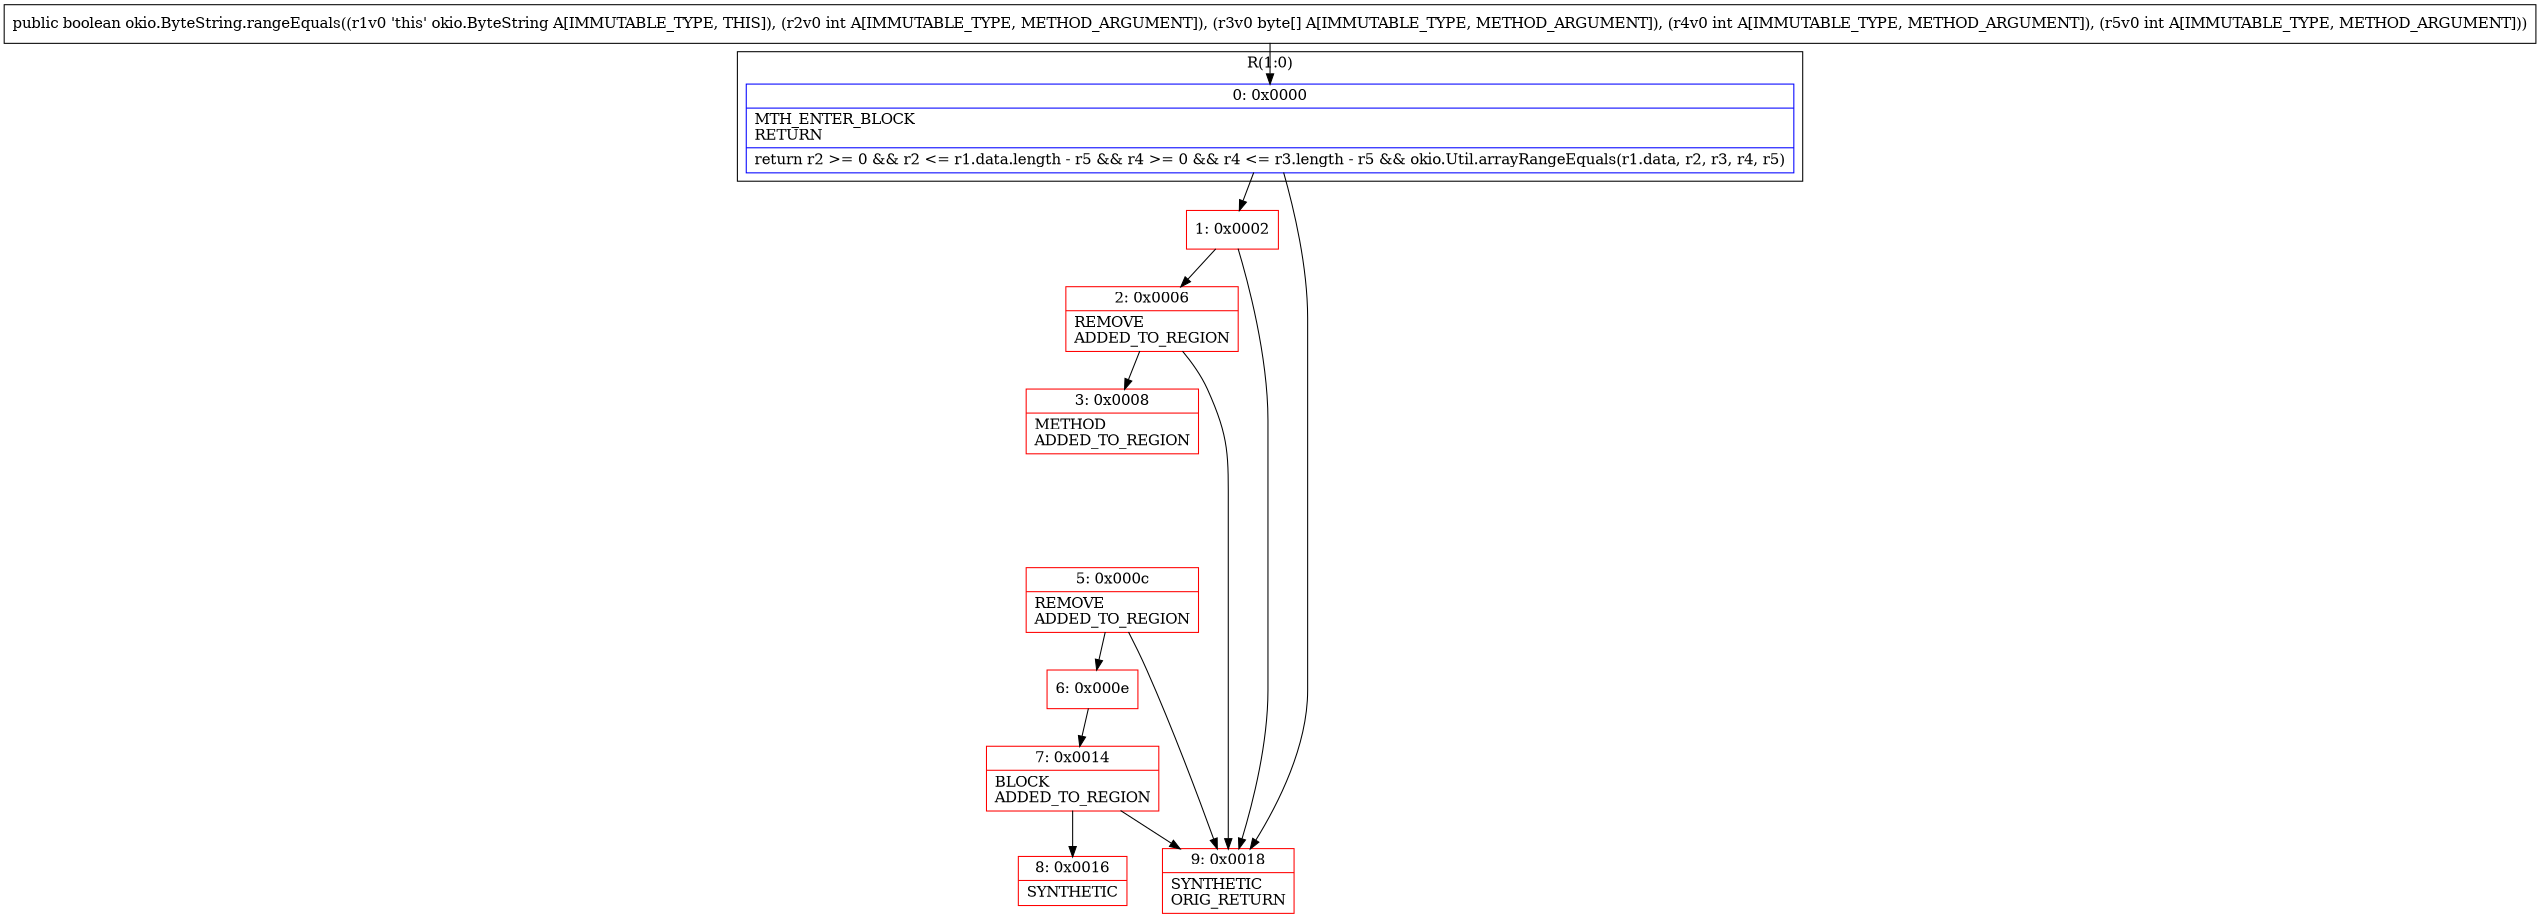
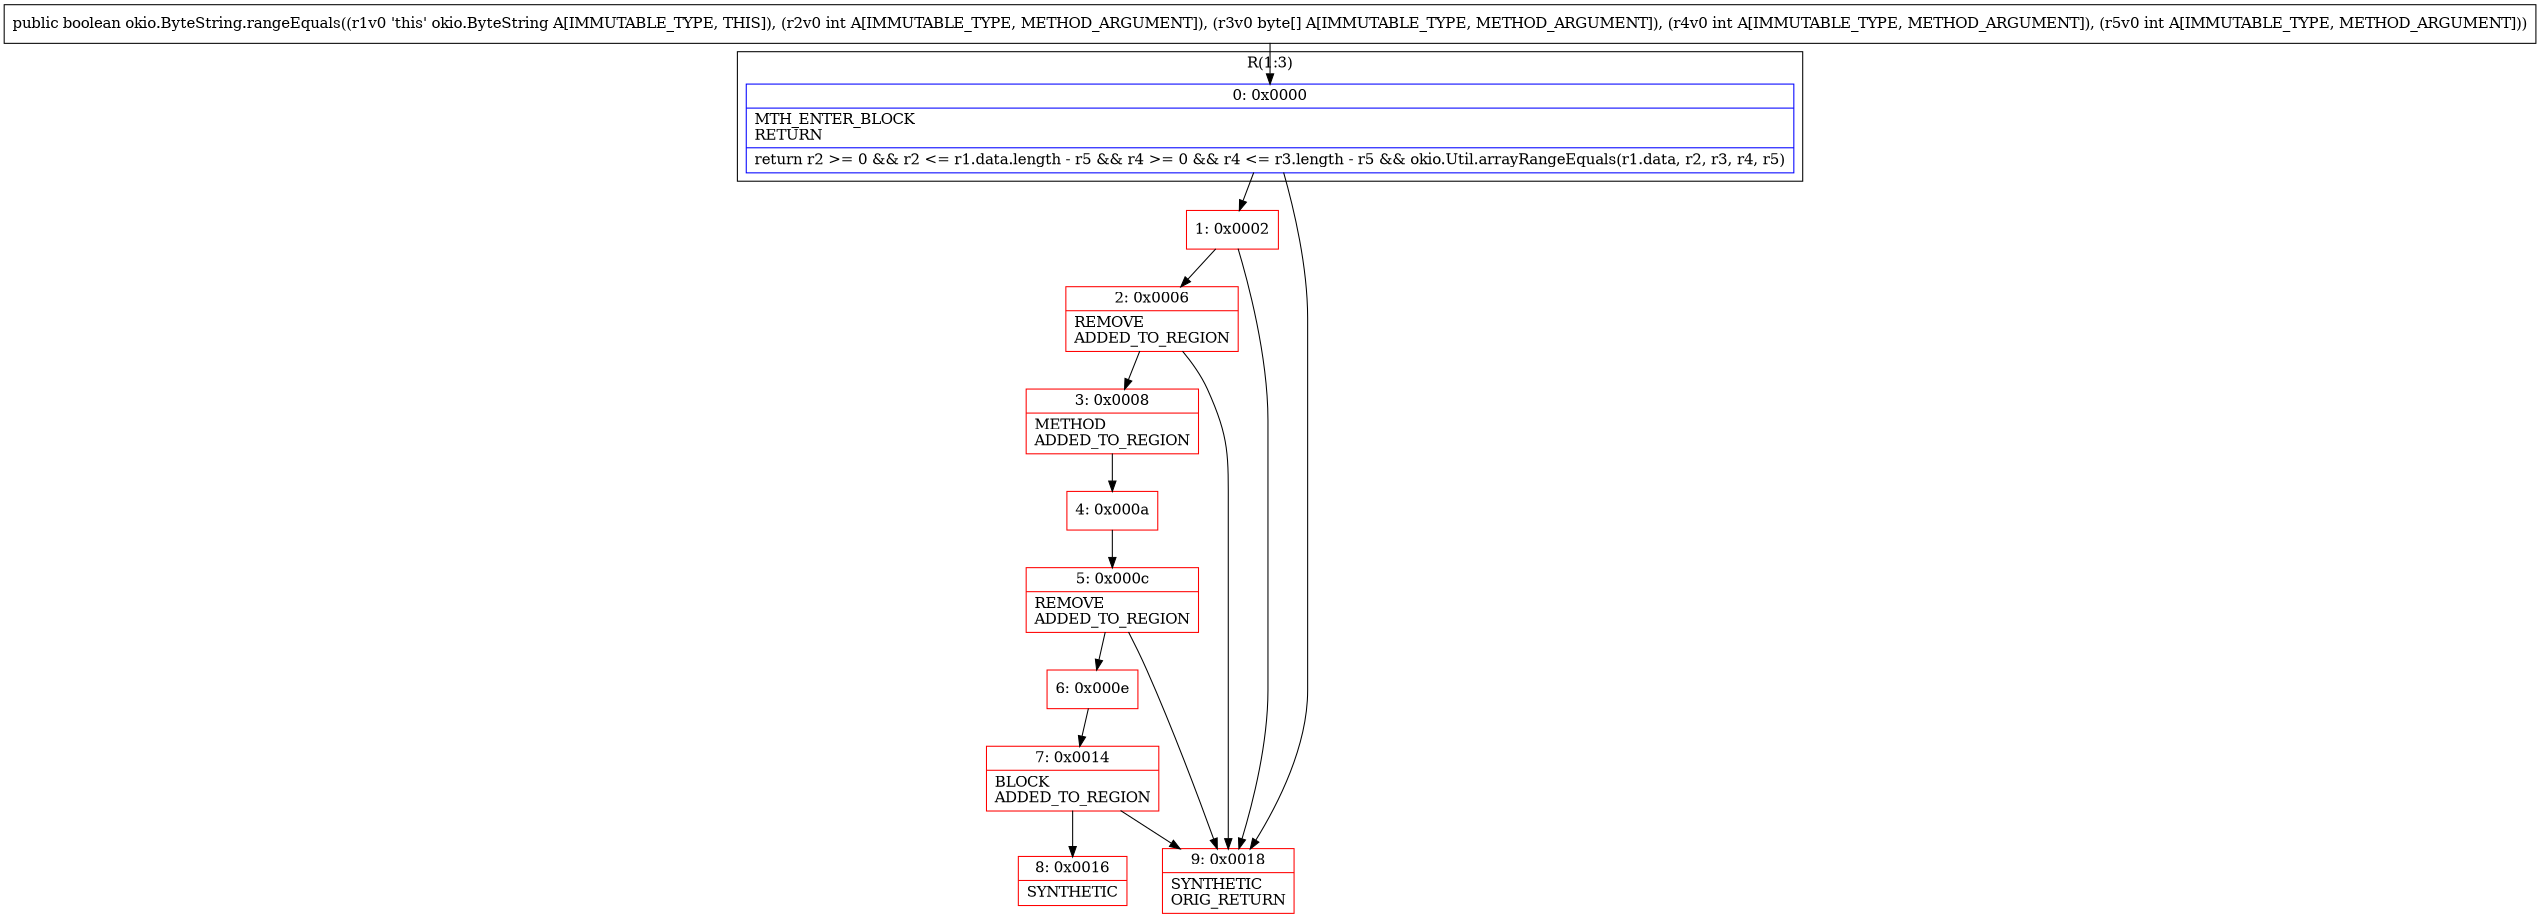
cluster "R(1:0)": label "R(1:0)" -> "R(1:3)"
node "4: 0x000a": added
